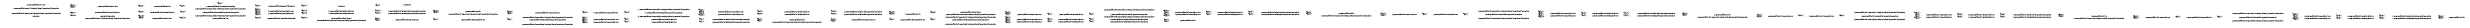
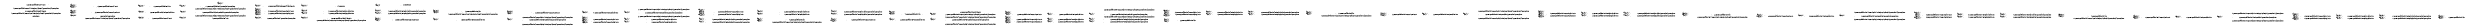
node "33 SqueezeNet/Sequential[features]/MaxPool2d[5]/max_pool2d_0": added
edge "59 SqueezeNet/Sequential[features]/Fire[7]/cat_0" -> "60 SqueezeNet/Sequential[features]/MaxPool2d[8]/max_pool2d_0": reversed
edge "1 AsymmetricQuantizer/asymmetric_quantize_0" -> "3 SqueezeNet/Sequential[features]/NNCFConv2d[0]/conv2d_0": removed, label "shape:(1, 3, 32, 32) ports:0 -> 0"
